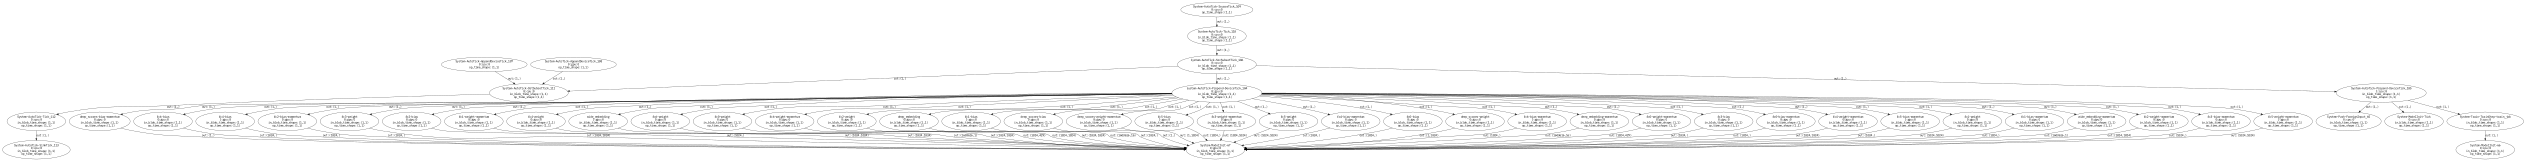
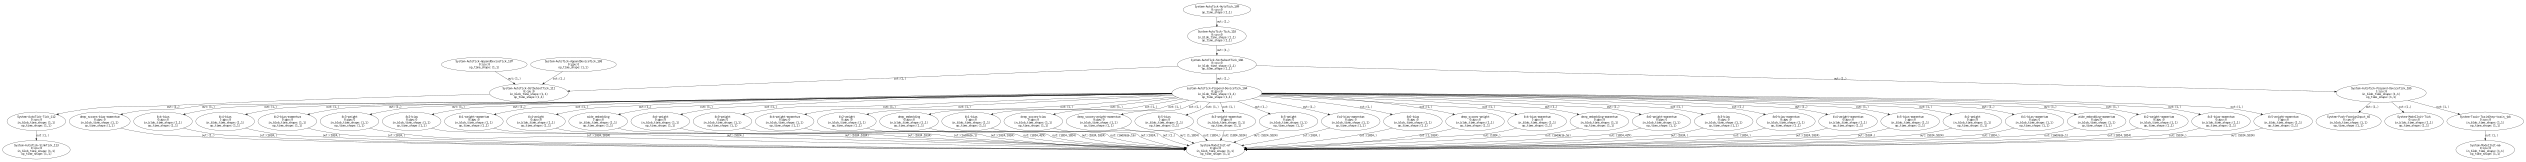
node "System-AutoTick-SourceTick_109 0:cpu:0 op_time_shape:(1,1)": label "System-AutoTick-SourceTick_109 0:cpu:0 op_time_shape:(1,1)" -> "System-AutoTick-AutoTick_109 0:cpu:0 op_time_shape:(1,1)"
